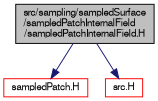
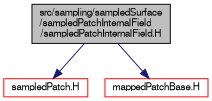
node "src.H": label "src.H" -> "mappedPatchBase.H"
